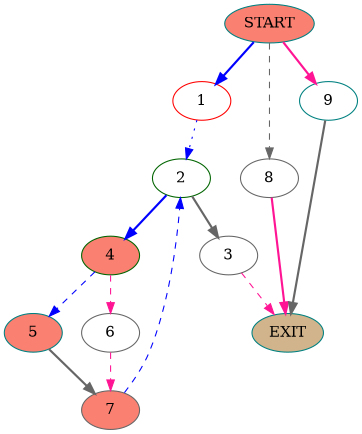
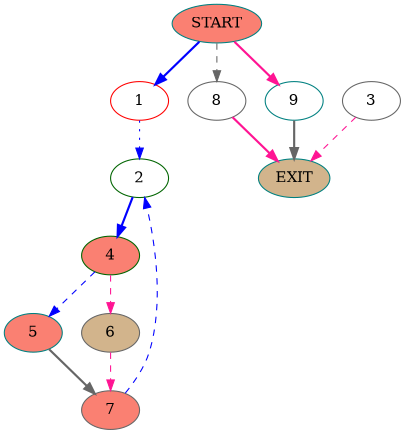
edge "2" -> "3": removed
node "6": fillcolor white -> tan
